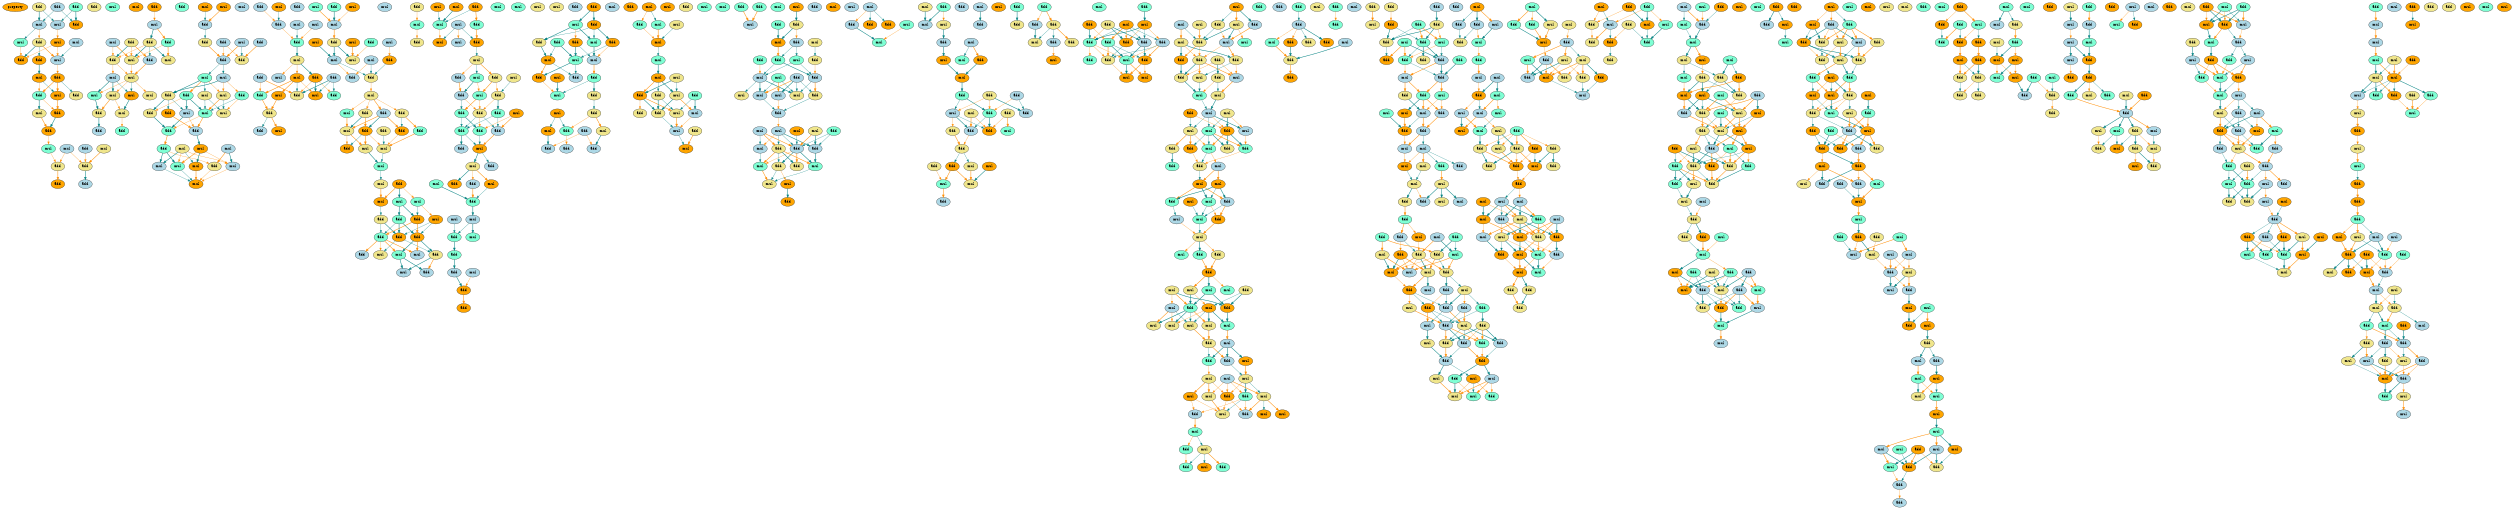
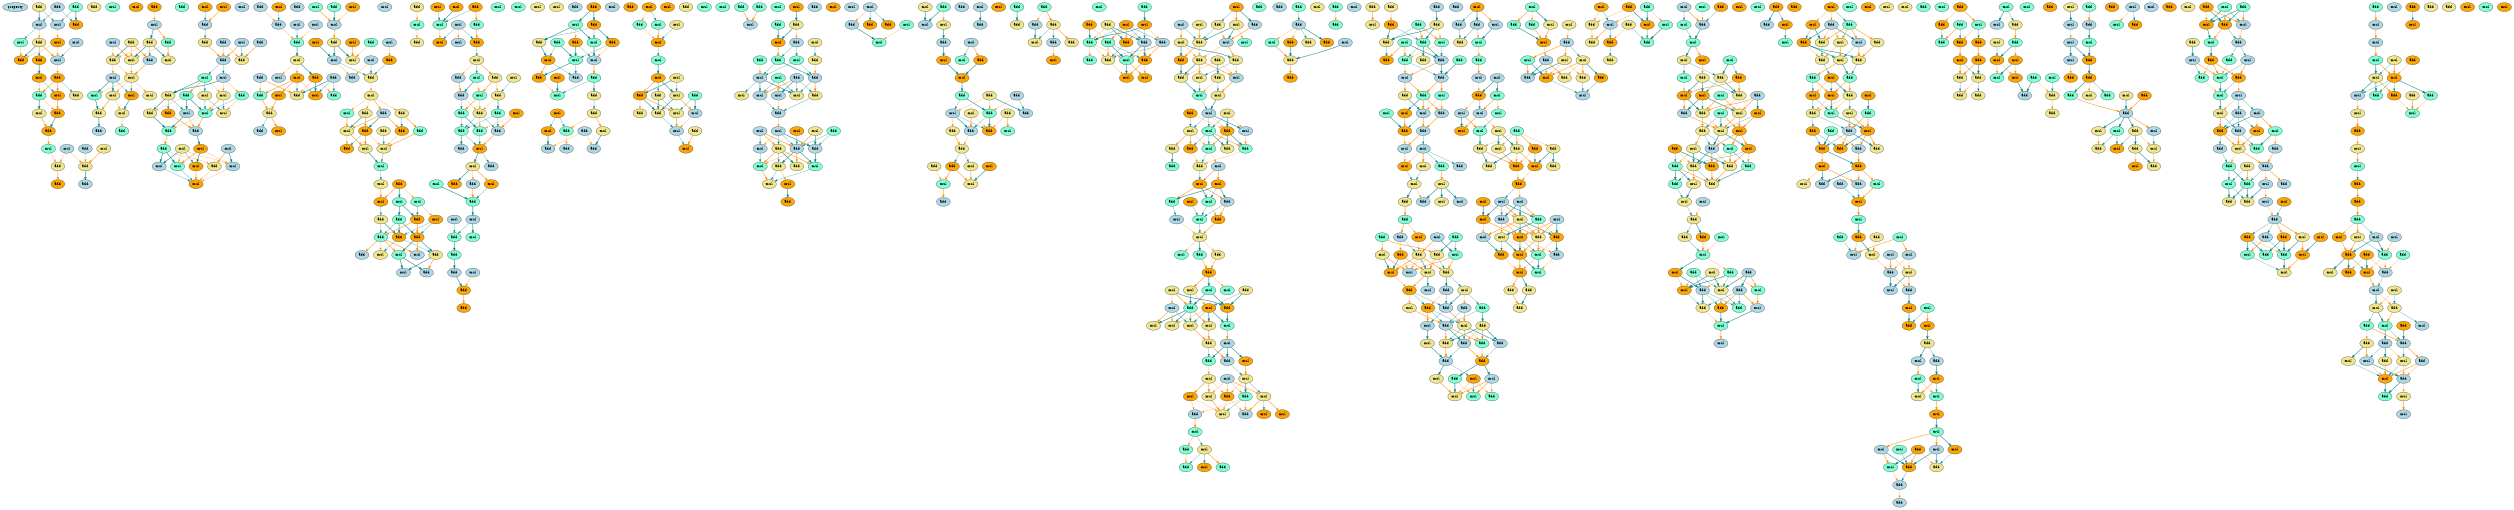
node "property": fillcolor orange -> lightblue
